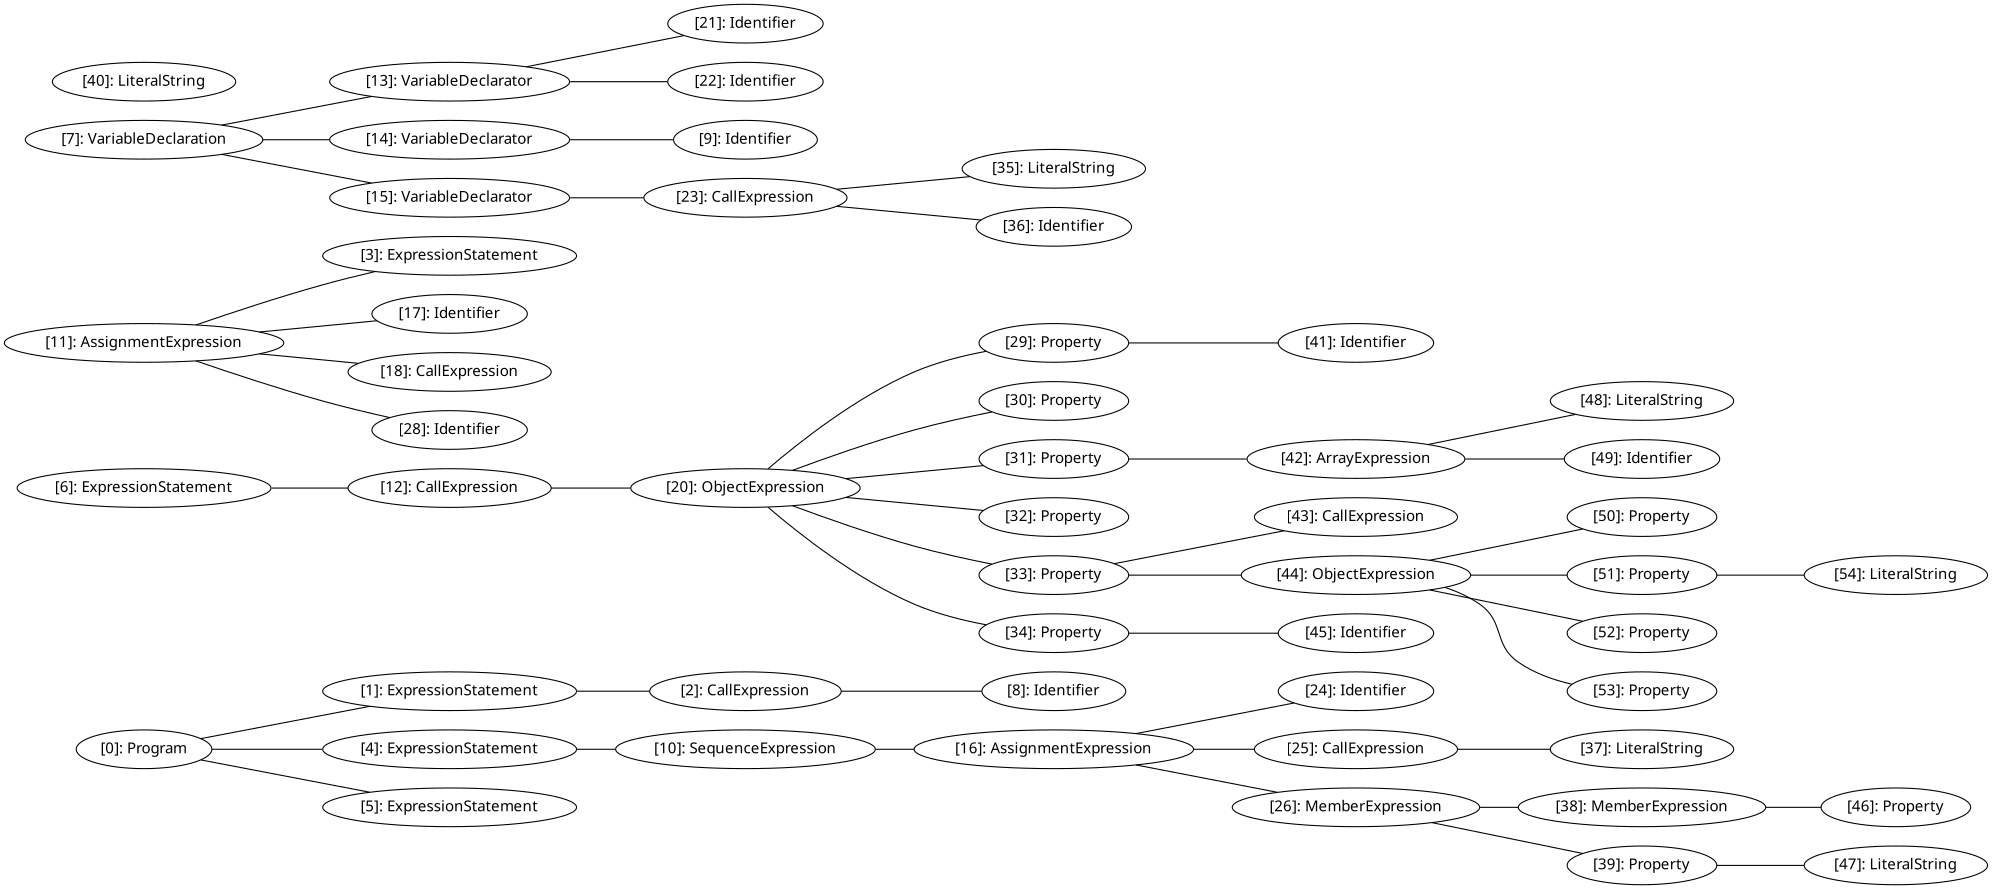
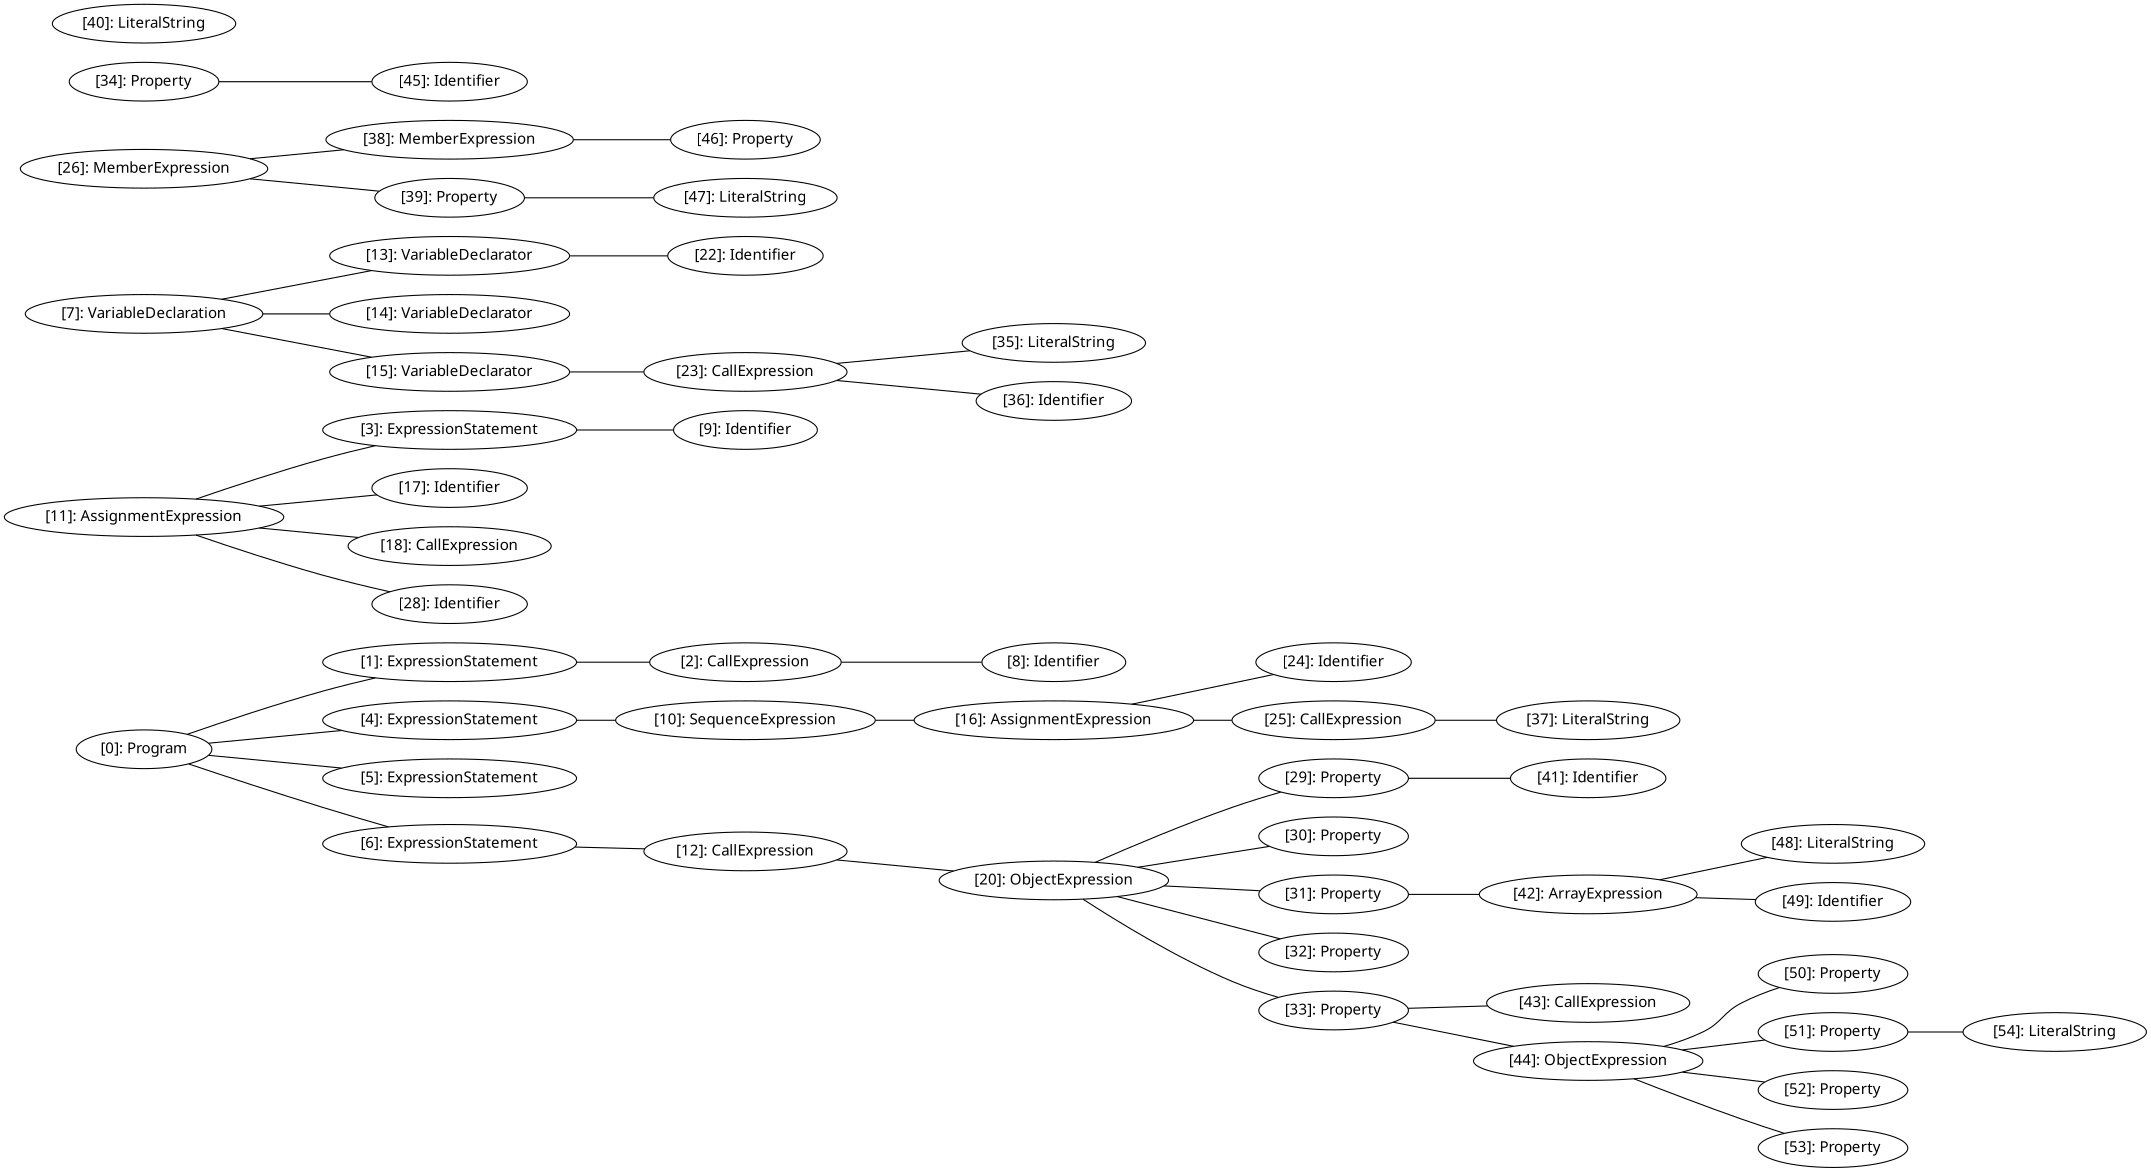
node "[21]: Identifier": removed
edge "[14]: VariableDeclarator" -- "[9]: Identifier": now "[3]: ExpressionStatement" -- "[9]: Identifier"
edge "[20]: ObjectExpression" -- "[34]: Property": removed
edge "[16]: AssignmentExpression" -- "[26]: MemberExpression": removed
edge "[0]: Program" -- "[6]: ExpressionStatement": added
